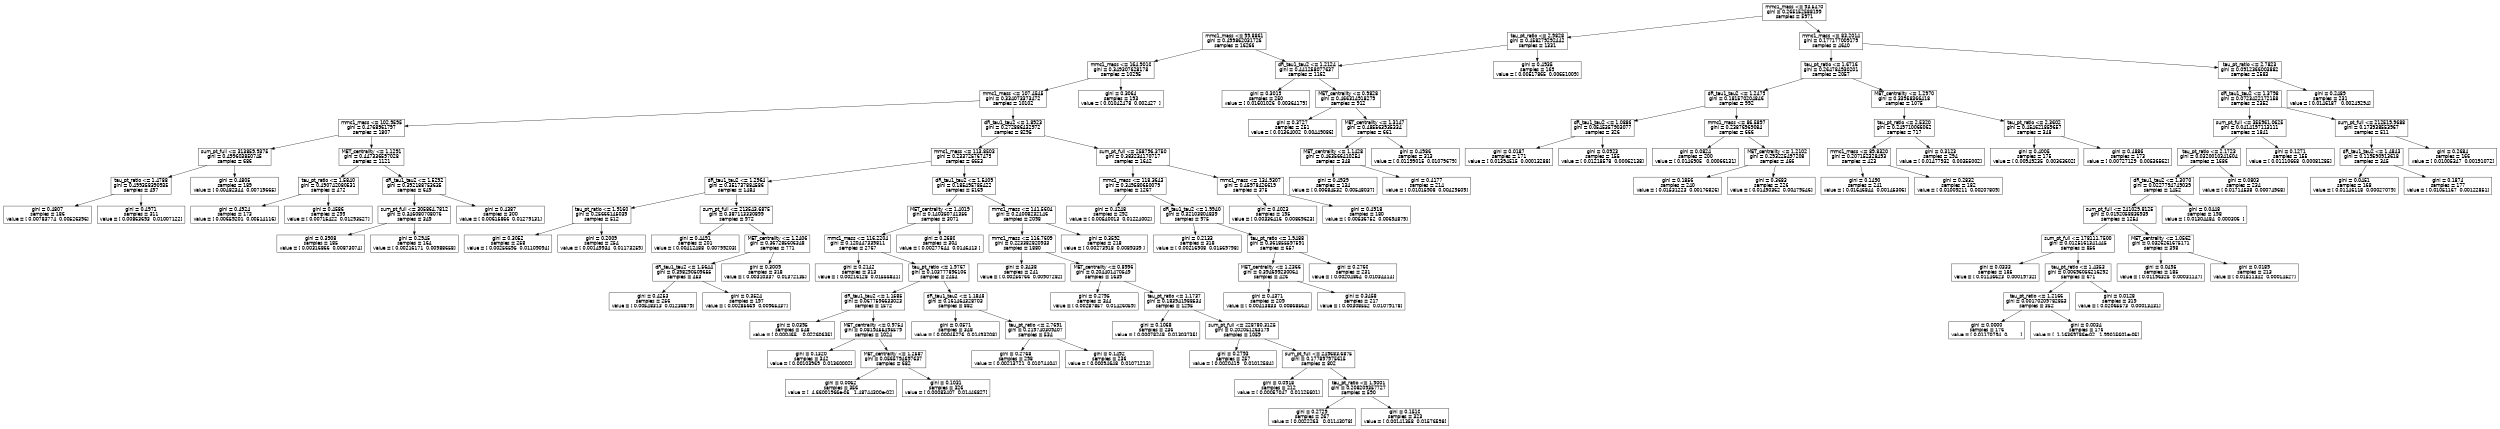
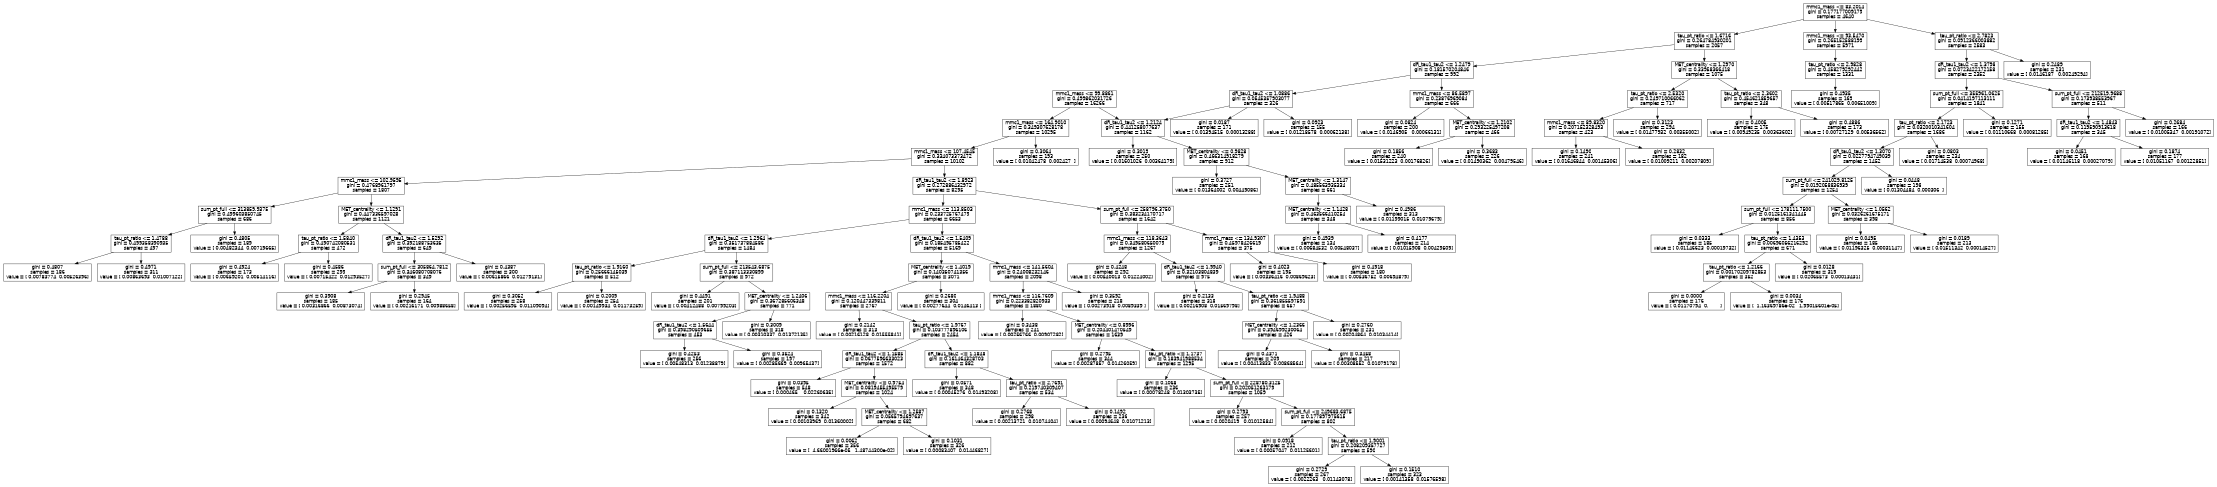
edge "mmc1_mass <= 93.5470 gini = 0.265152588199 samples = 5971" -> "mmc1_mass <= 83.2014 gini = 0.177177009179 samples = 4640": reversed
edge "tau_pt_ratio <= 2.9828 gini = 0.458279292442 samples = 1331" -> "dR_tau1_tau2 <= 1.2124 gini = 0.441258077637 samples = 1162": now "dR_tau1_tau2 <= 1.0886 gini = 0.0545357903077 samples = 326" -> "dR_tau1_tau2 <= 1.2124 gini = 0.441258077637 samples = 1162"
